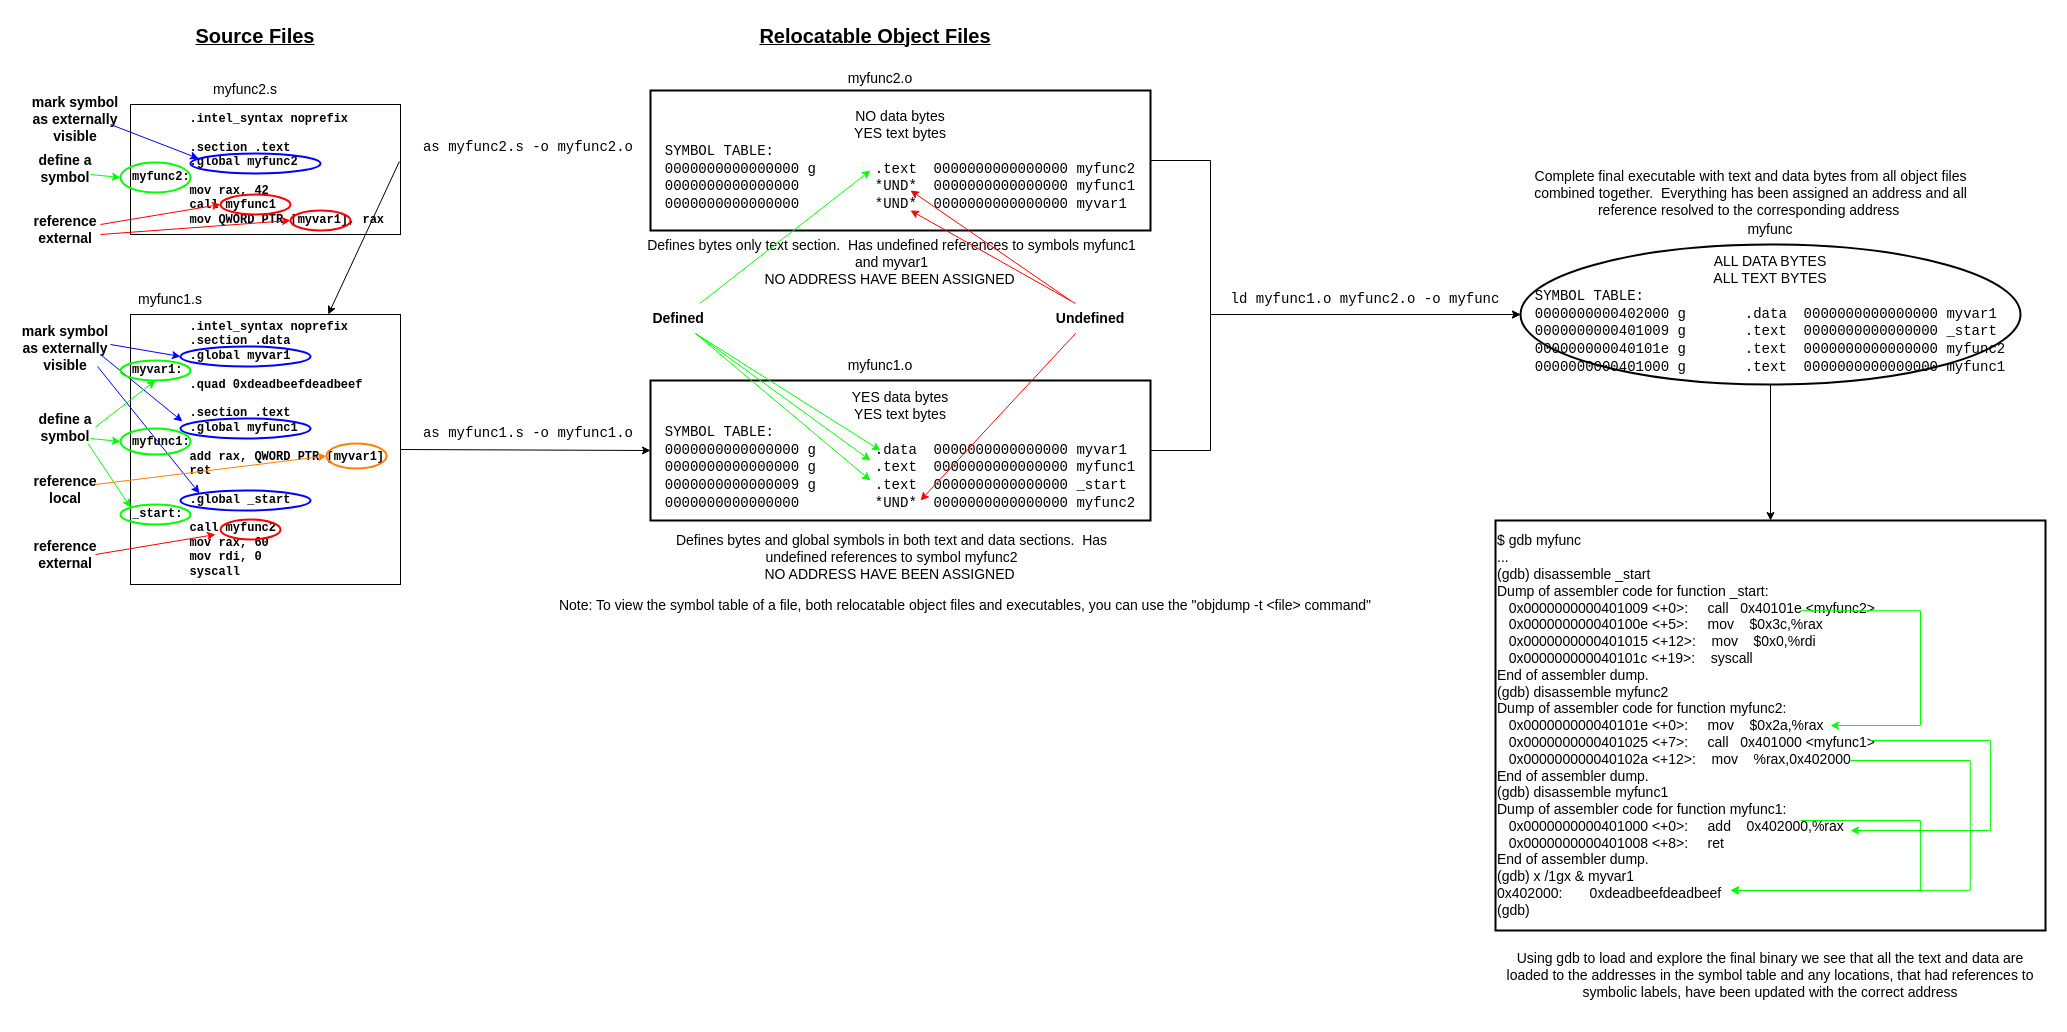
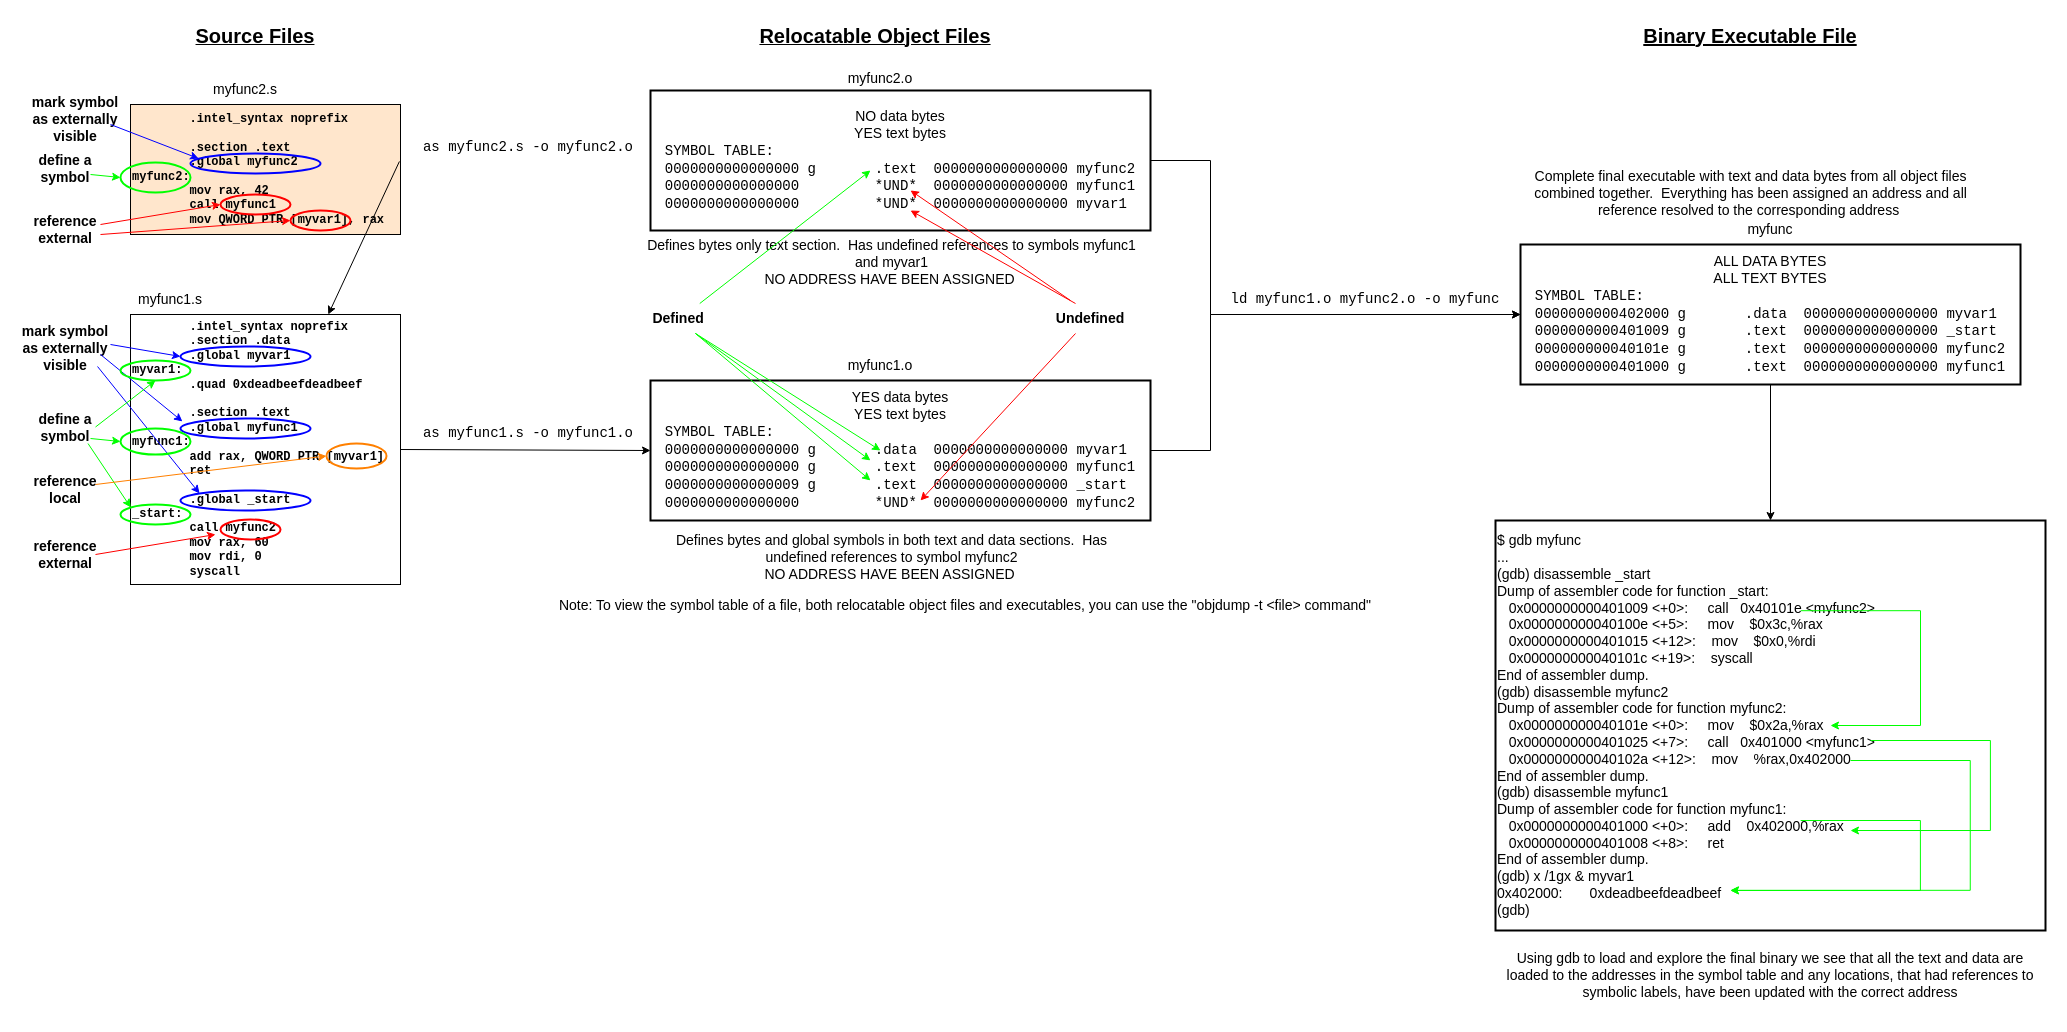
node "Binary Executable File": added
node ".intel_syntax noprefix .section .text .global myfunc2 myfunc2: mov rax, 42 call myfunc1 mov QWORD PTR [myvar1], rax": fillcolor #ffffff -> #ffe6cc
node "ALL DATA BYTES ALL TEXT BYTES SYMBOL TABLE: 0000000000402000 g .data 0000000000000000 myvar1 0000000000401009 g .text 0000000000000000 _start 000000000040101e g .text 0000000000000000 myfunc2 0000000000401000 g .text 0000000000000000 myfunc1": shape ellipse -> rectangle
